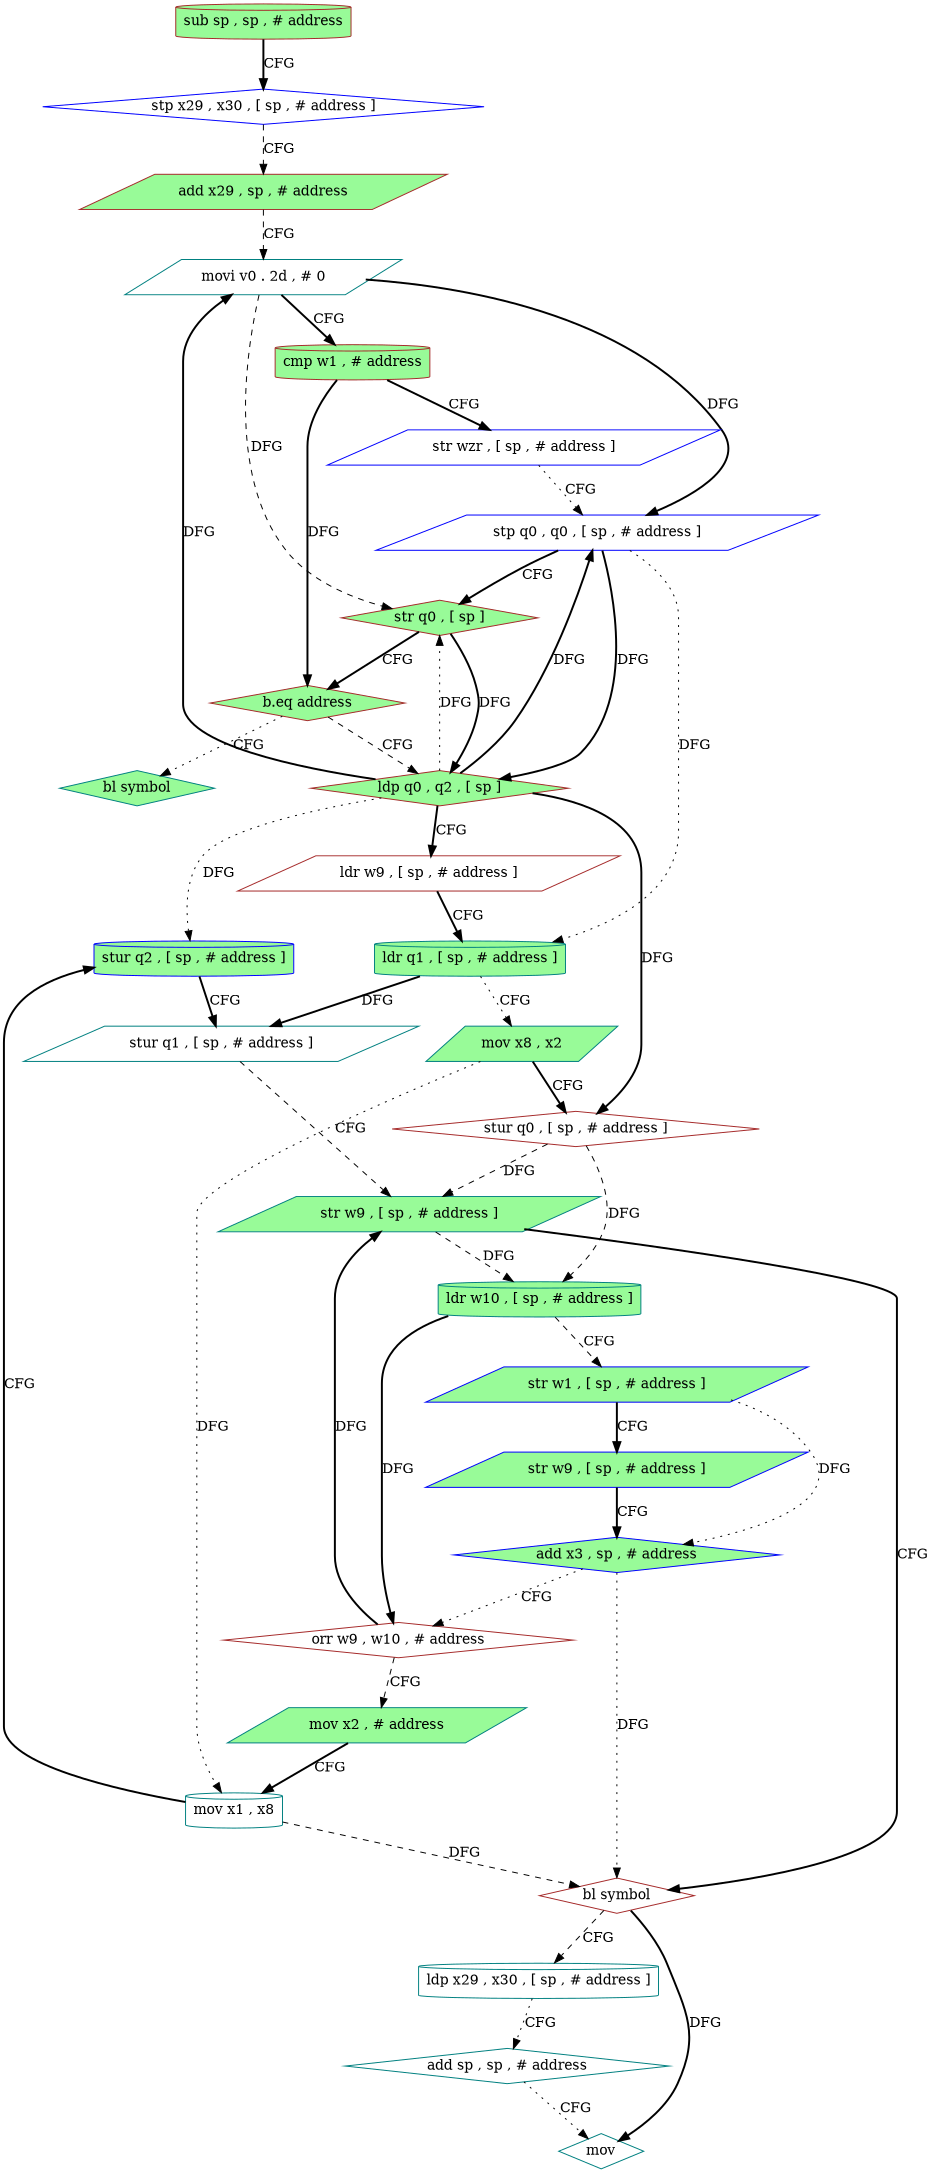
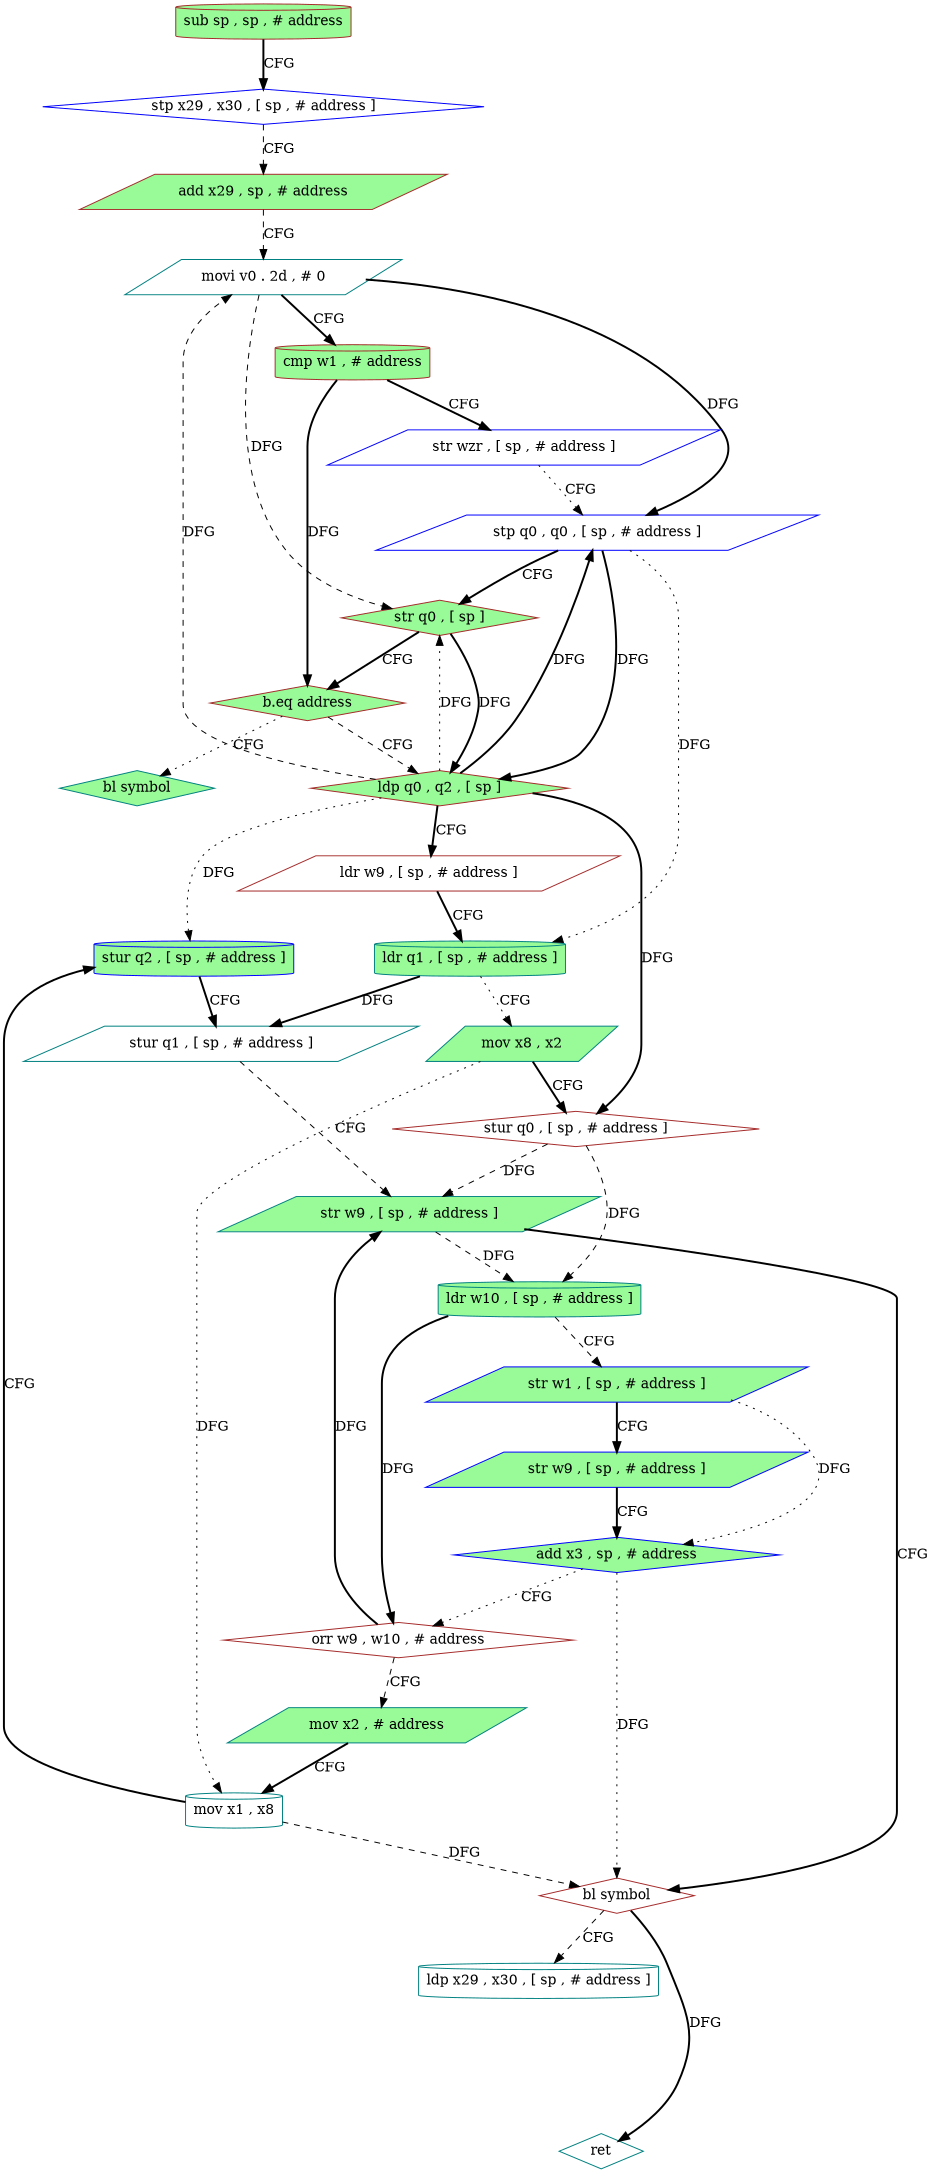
edge "ldp q0 , q2 , [ sp ]" -> "movi v0 . 2d , # 0": style bold -> dashed
node "add sp , sp , # address": removed
node "mov": label "mov" -> "ret"
